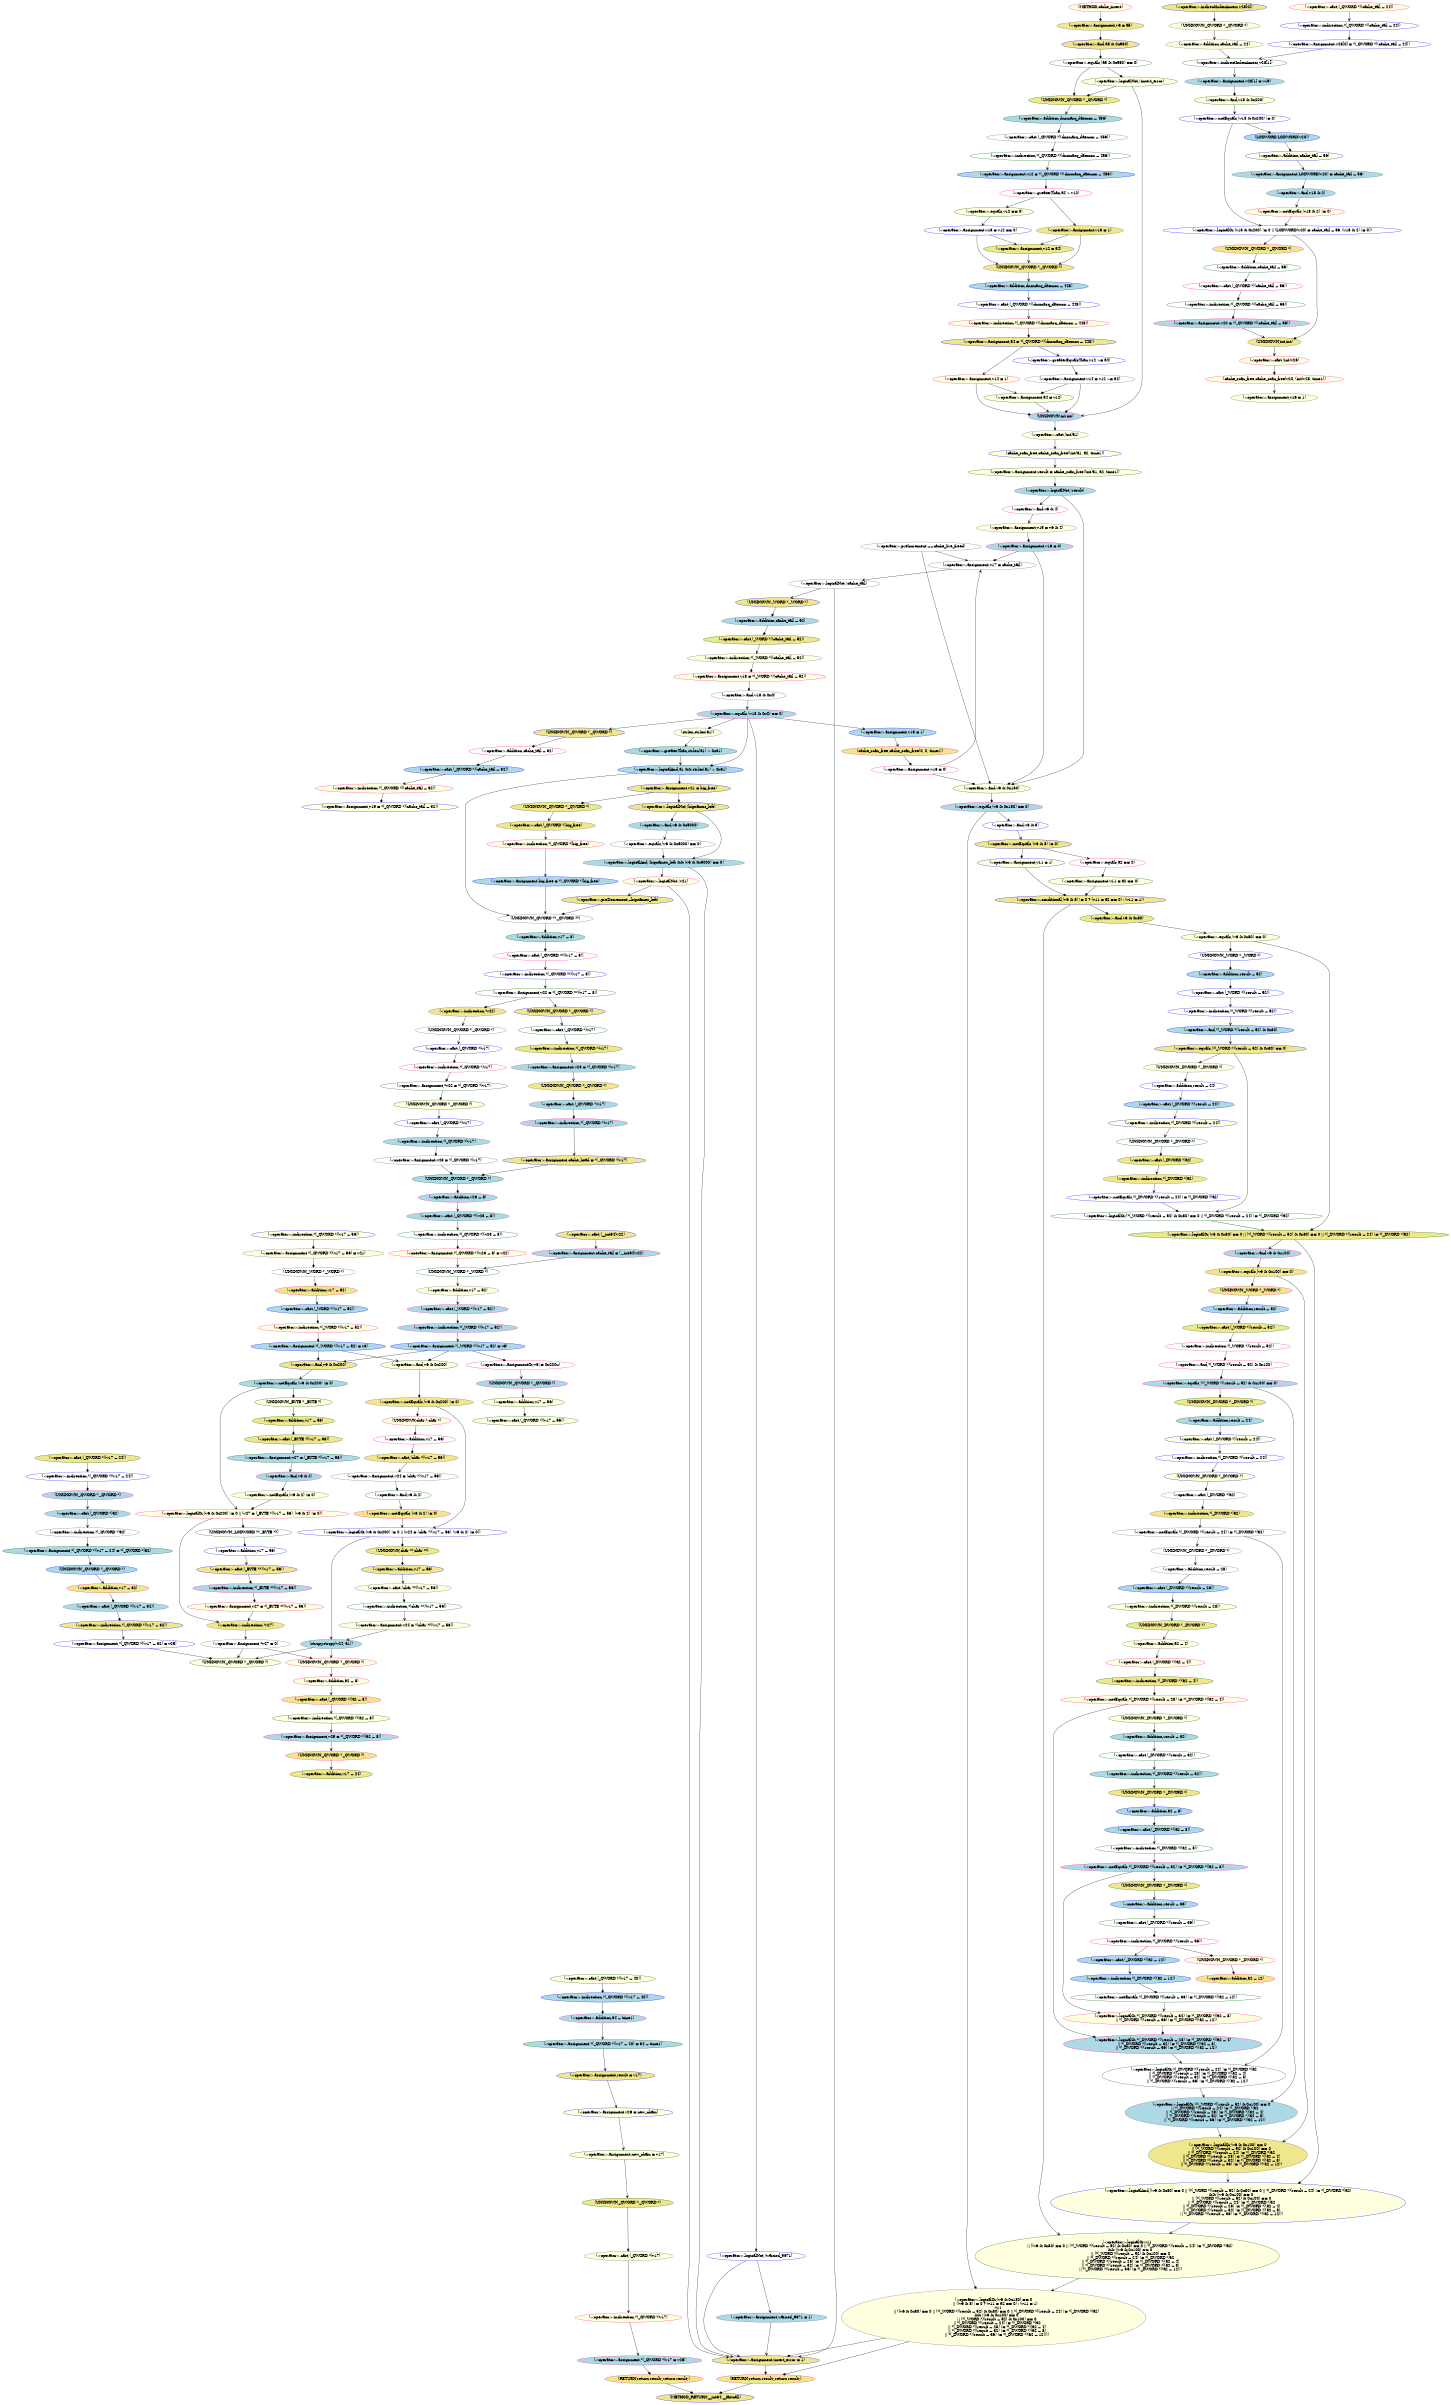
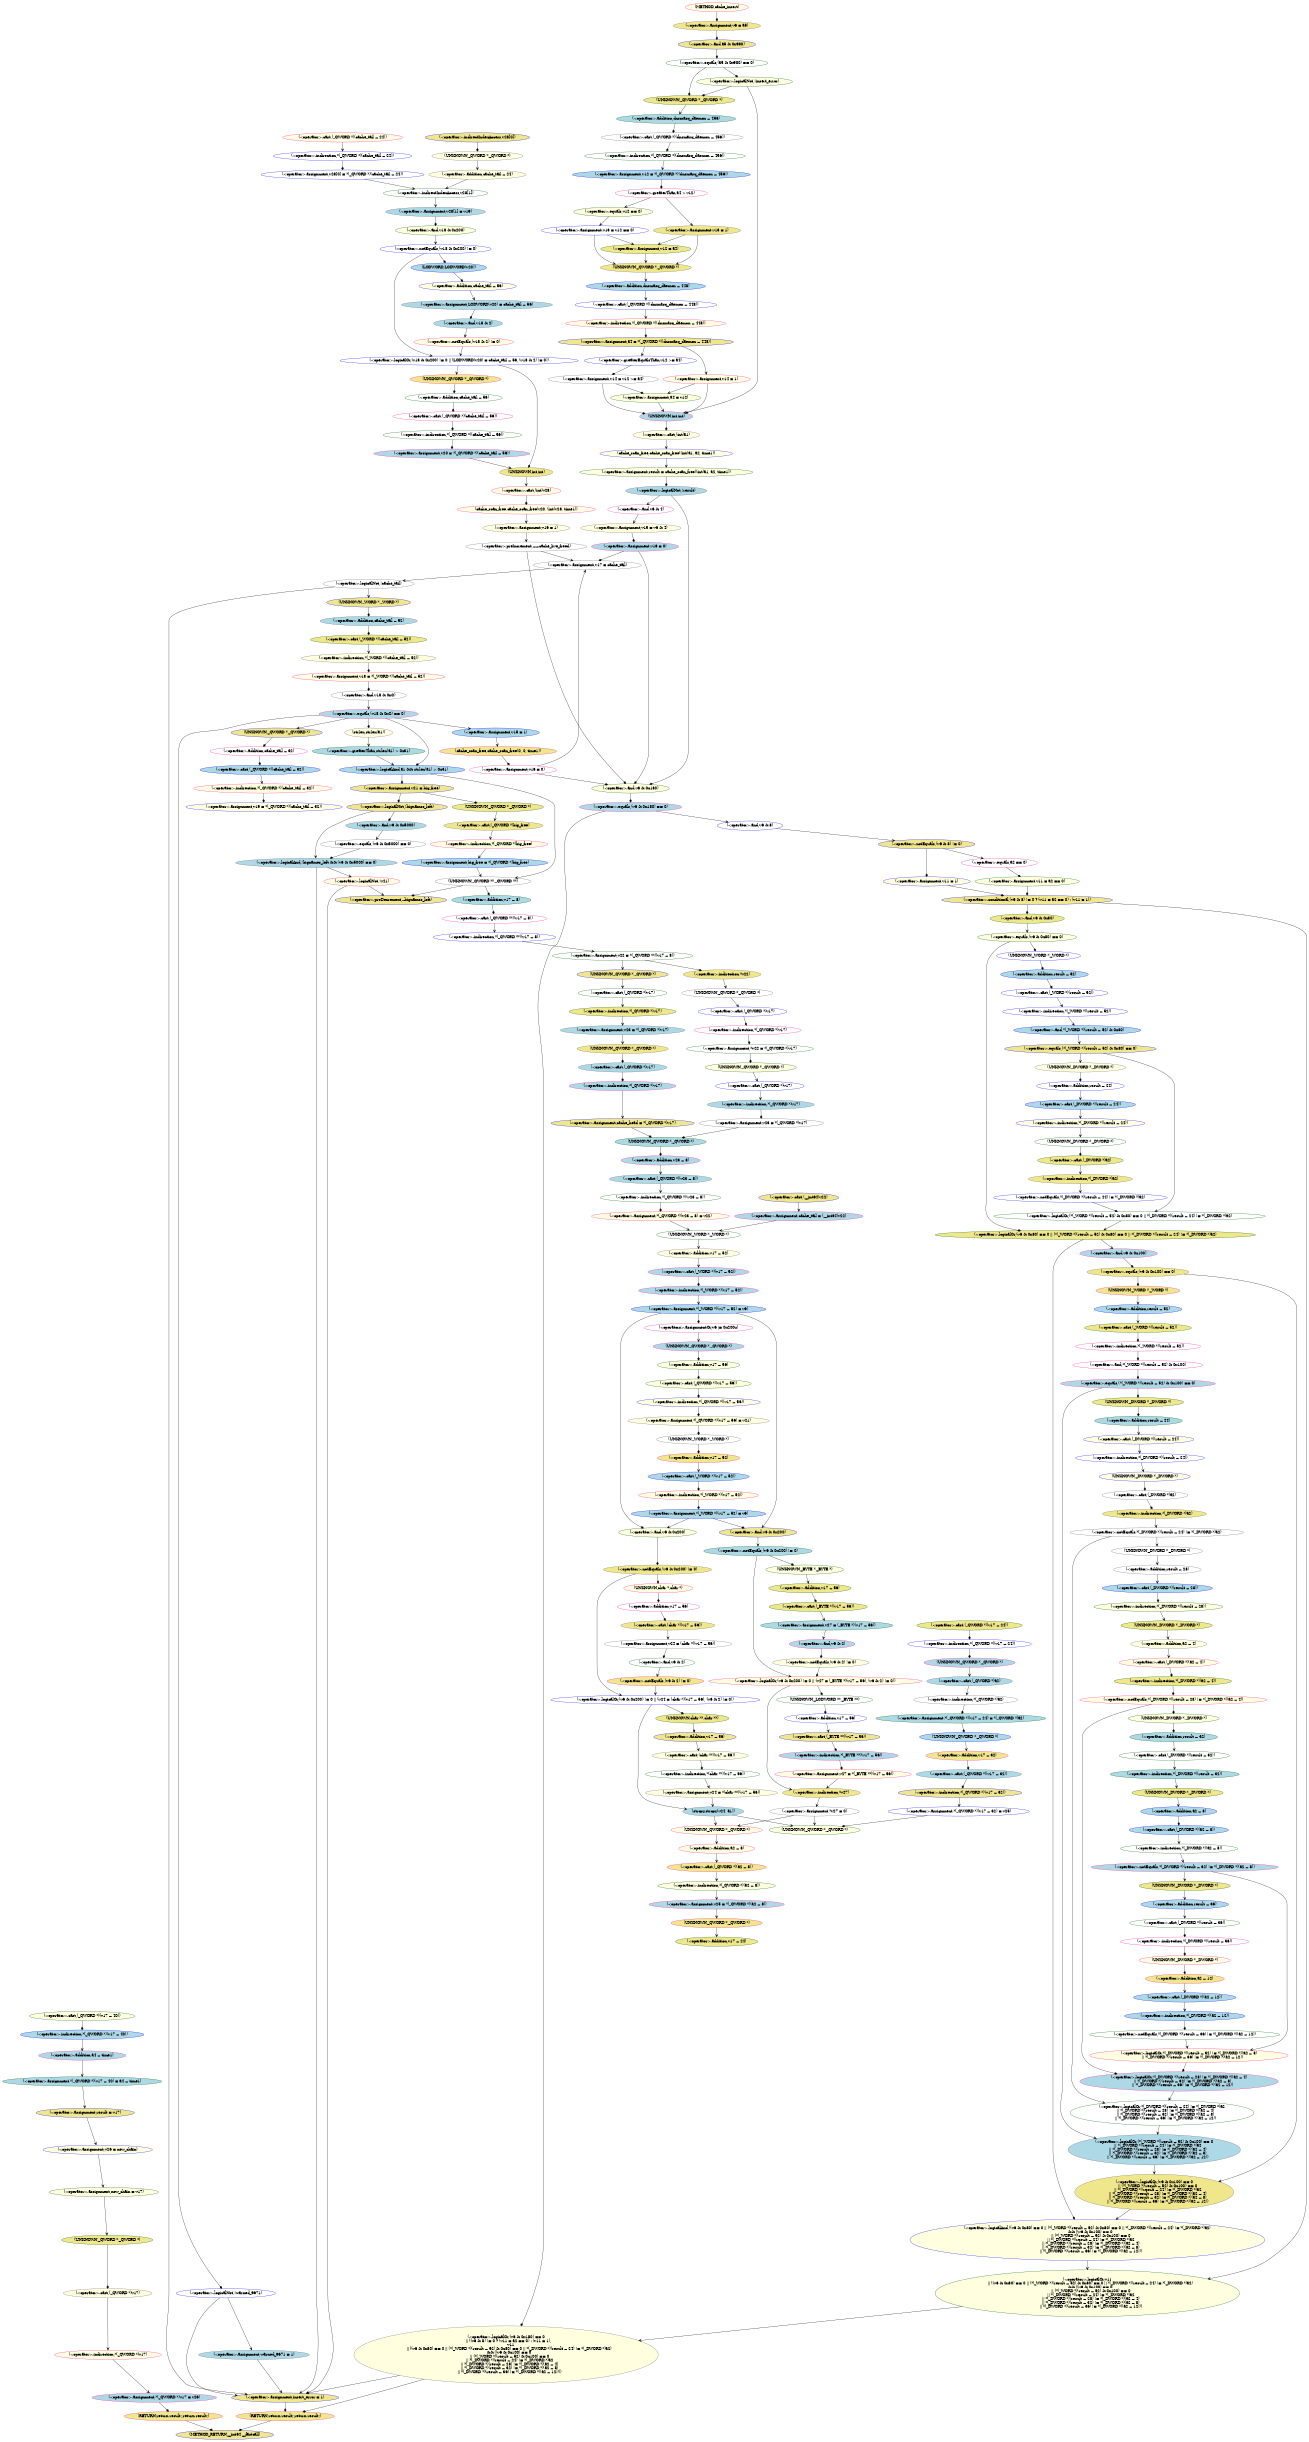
edge "(<operator>.assignment,v16 = 1)" -> "(<operator>.preIncrement,++cache_live_freed)": added
edge "(<operator>.preDecrement,--bignames_left)" -> "(UNKNOWN,_QWORD **,_QWORD **)": reversed
edge "(<operator>.cast,(_QWORD *)(v17 + 56))" -> "(<operator>.indirection,*(_QWORD *)(v17 + 56))": added
edge "(<operator>.indirection,*(_DWORD *)(result + 36))" -> "(<operator>.cast,(_DWORD *)(a2 + 12))": now "(<operator>.addition,a2 + 12)" -> "(<operator>.cast,(_DWORD *)(a2 + 12))"
edge "(<operator>.indirection,*(_QWORD *)(v17 + 40))" -> "(<operator>.addition,a4 + time1)": arrowhead diamond -> vee
